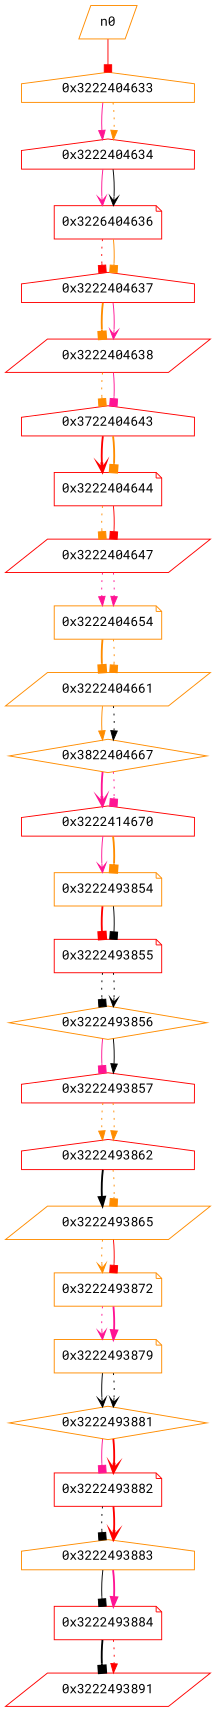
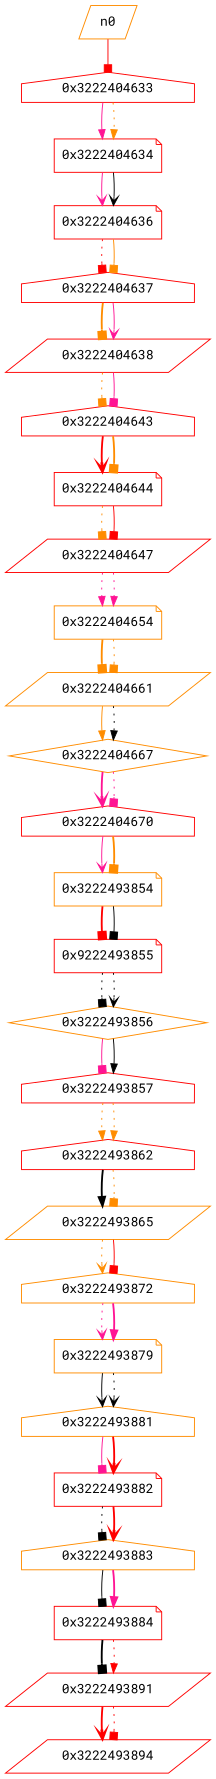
node "0x3222404633": color darkorange -> red
node "0x3222404634": shape house -> note
node "0x3226404636": label "0x3226404636" -> "0x3222404636"
node "0x3722404643": label "0x3722404643" -> "0x3222404643"
node "0x3822404667": label "0x3822404667" -> "0x3222404667"
node "0x3222414670": label "0x3222414670" -> "0x3222404670"
node "0x3222493855": label "0x3222493855" -> "0x9222493855"
node "0x3222493872": shape note -> house
node "0x3222493881": shape diamond -> house
node "0x3222493894": added
